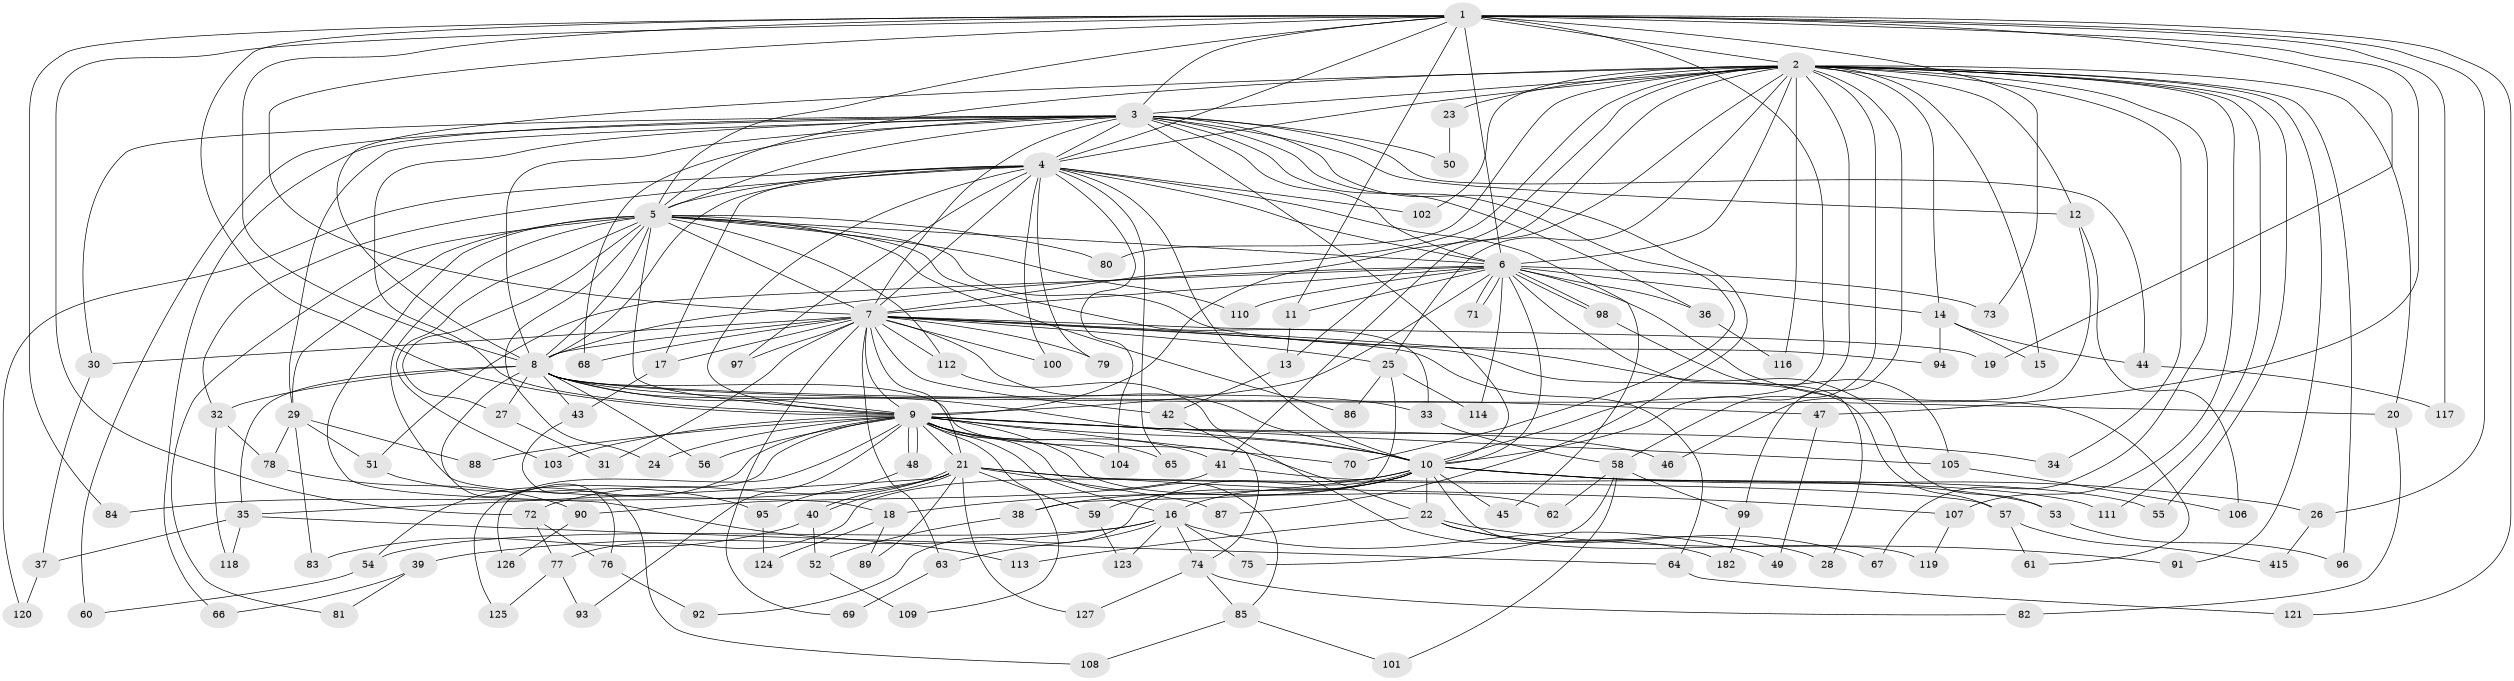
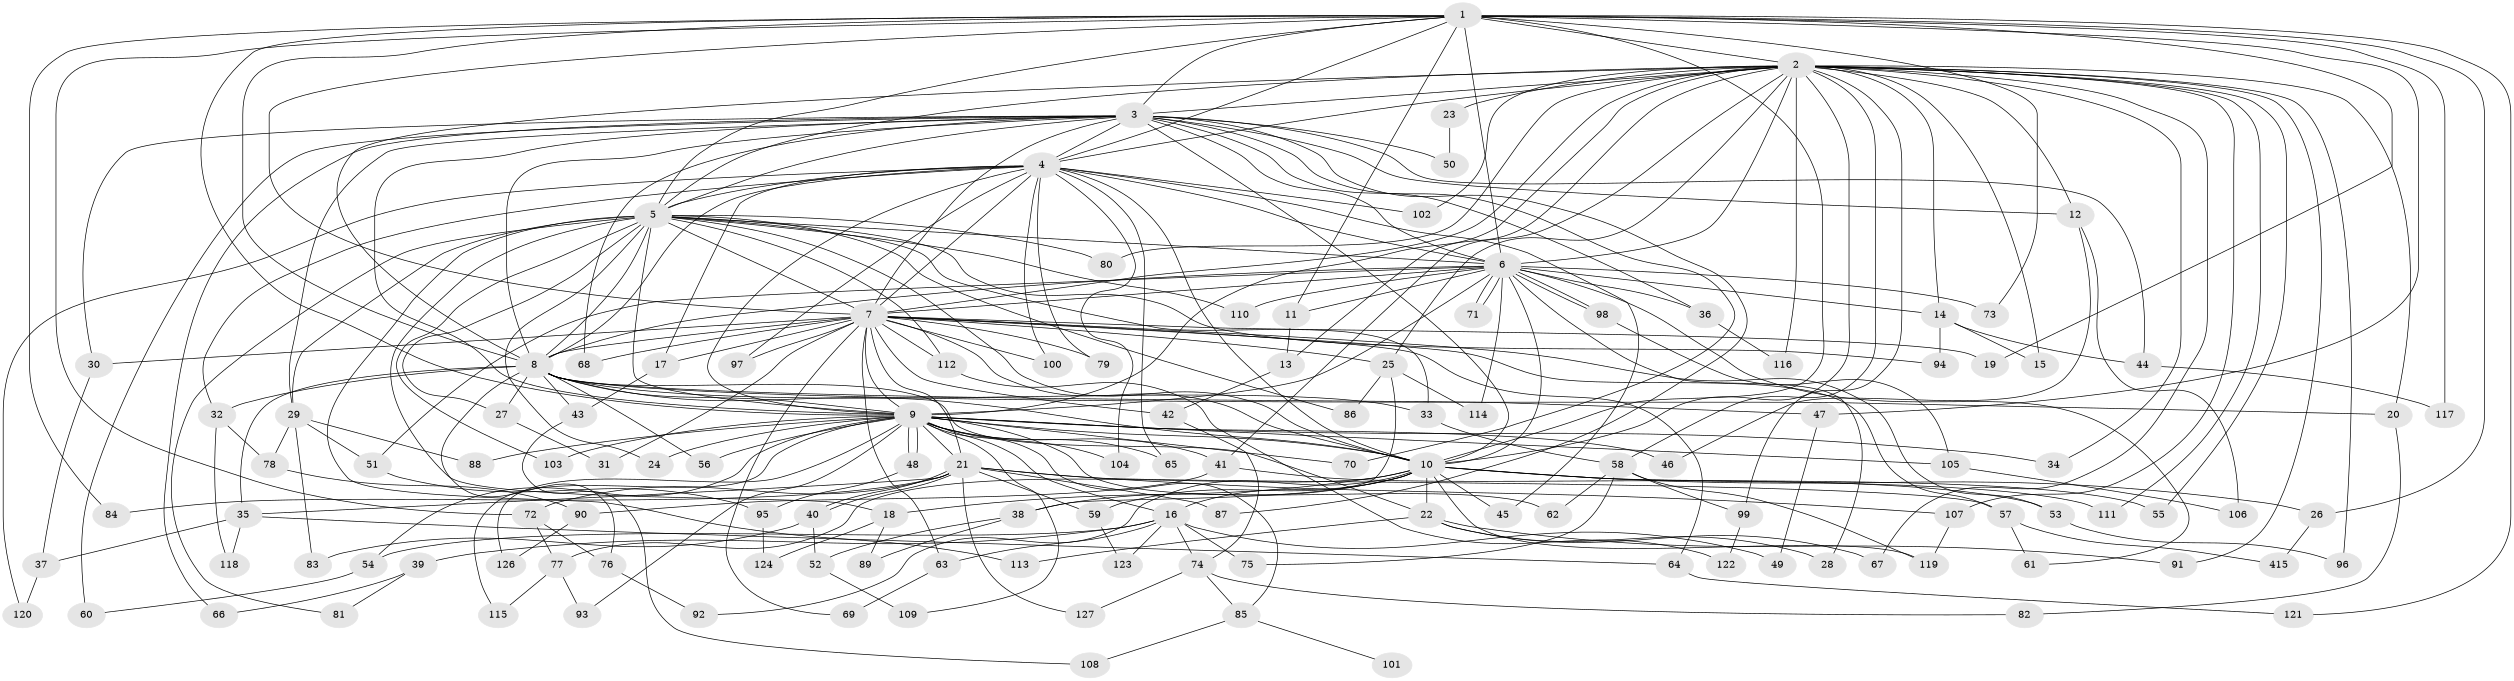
edge "5" -- "10": added
edge "21" -- "89": now "38" -- "89"
node "182": label "182" -> "122"
edge "58" -- "101": now "58" -- "119"
node "125": label "125" -> "115"
